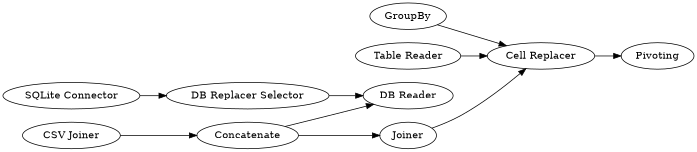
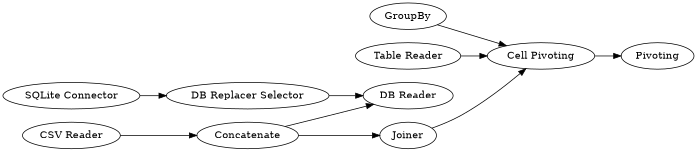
node "Cell Replacer": label "Cell Replacer" -> "Cell Pivoting"
node "CSV Joiner": label "CSV Joiner" -> "CSV Reader"
